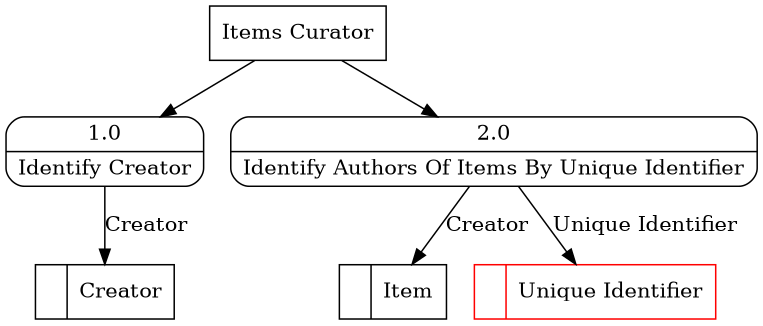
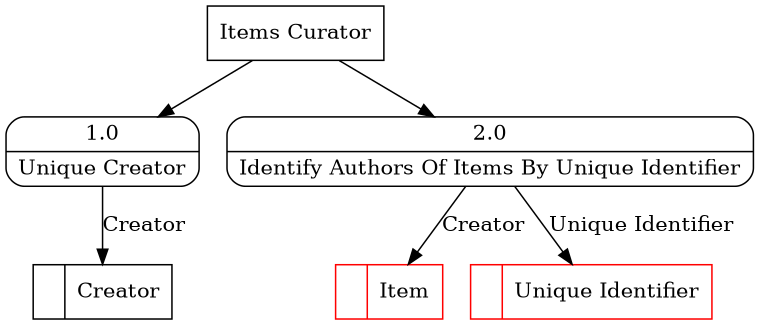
node "1.0": text "Identify Creator" -> "Unique Creator"
node "Item": color black -> red
